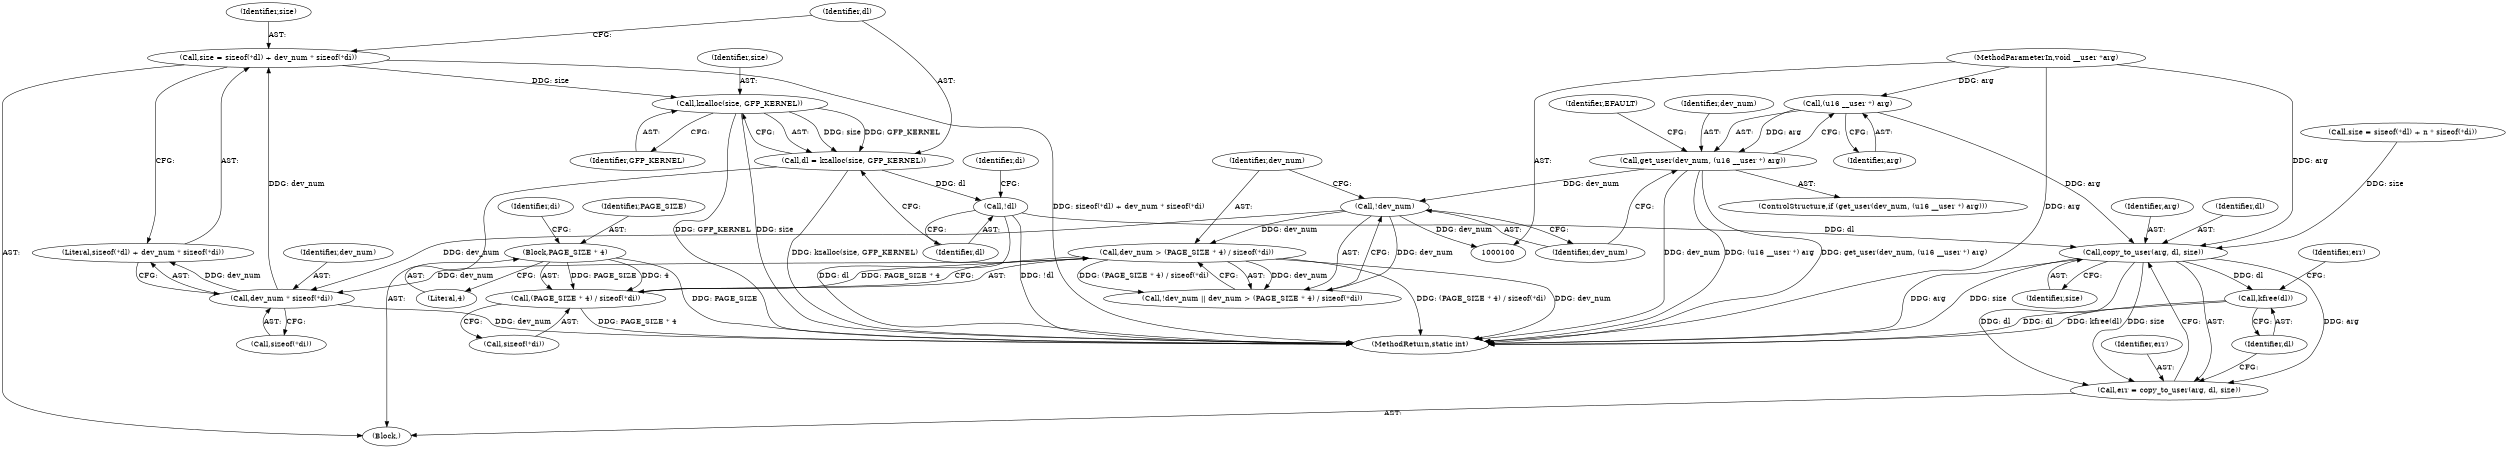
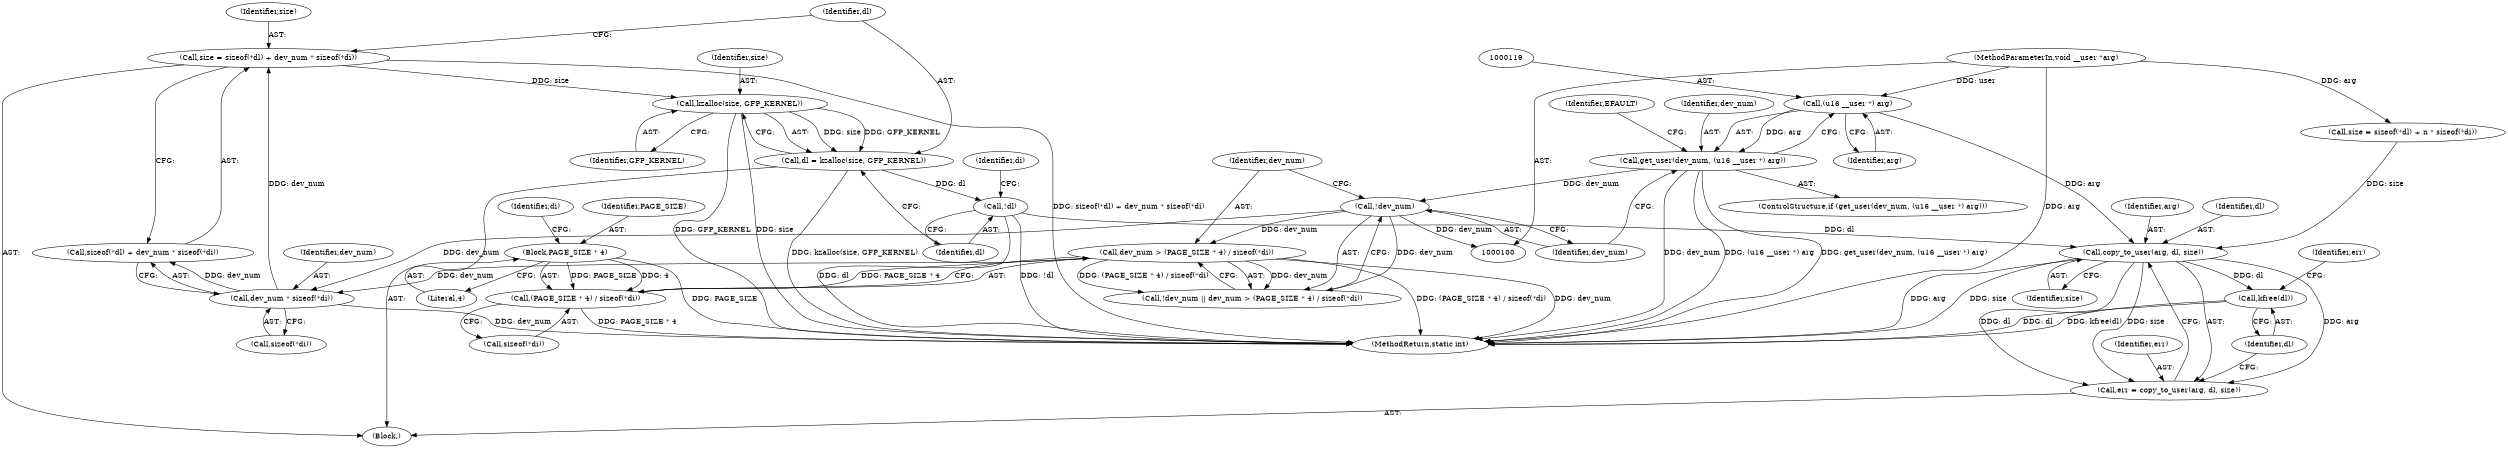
node "1000119": added
edge "(MethodParameterIn,void __user *arg)" -> "(Call,(u16 __user *) arg)": label "DDG: arg" -> "DDG: user"
edge "(MethodParameterIn,void __user *arg)" -> "(Call,copy_to_user(arg, dl, size))": now "(MethodParameterIn,void __user *arg)" -> "(Call,size = sizeof(*dl) + n * sizeof(*di))"
node "(Literal,sizeof(*dl) + dev_num * sizeof(*di))": label "(Literal,sizeof(*dl) + dev_num * sizeof(*di))" -> "(Call,sizeof(*dl) + dev_num * sizeof(*di))"
